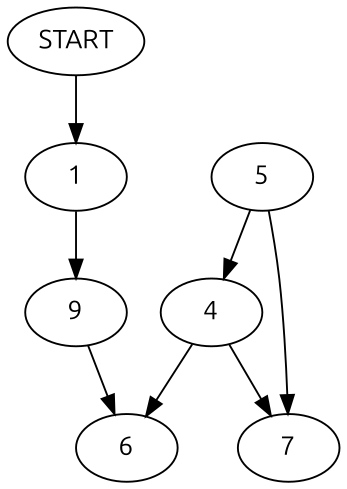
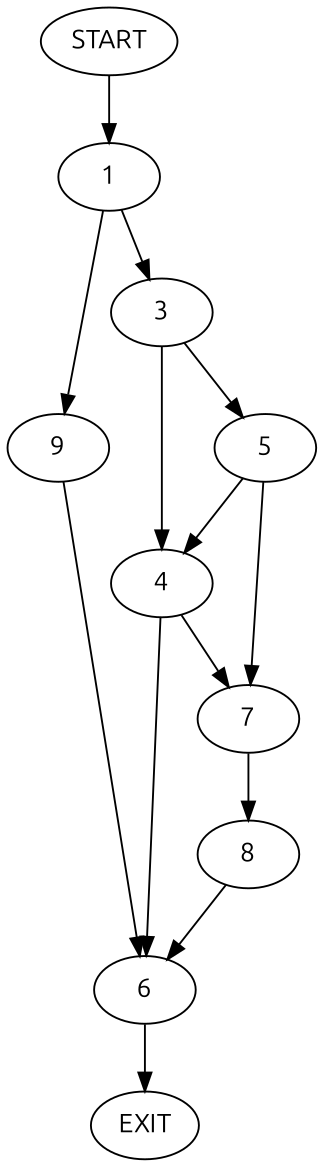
node "3": added
node "8": added
node "EXIT": added
